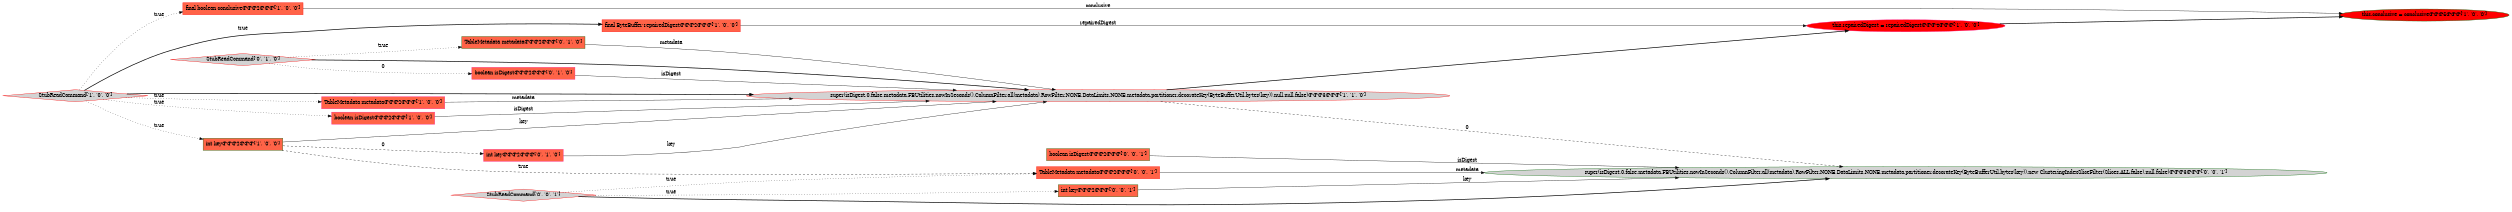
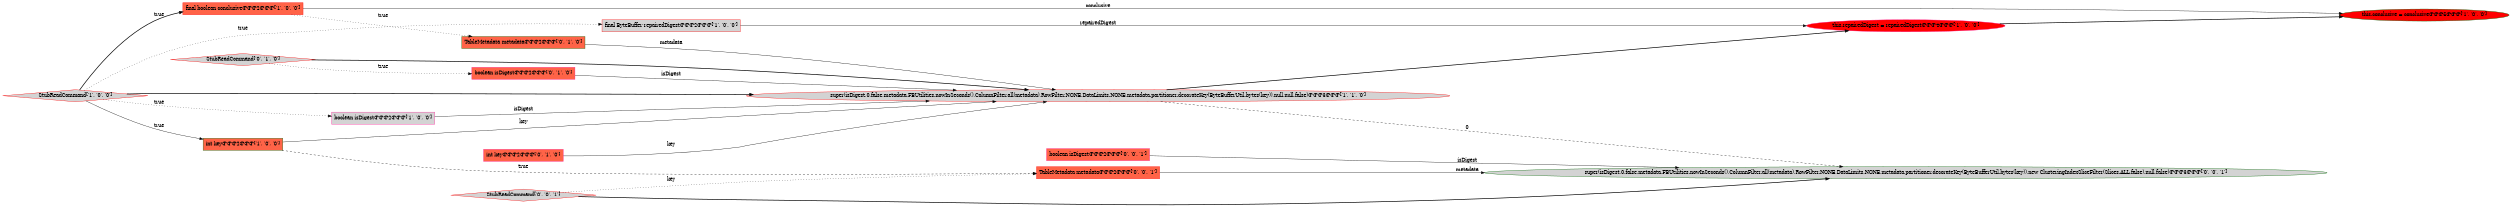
node "final ByteBuffer repairedDigest@@@2@@@['1', '0', '0']": fillcolor tomato -> lightgray
edge "StubReadCommand['1', '0', '0']" -> "final ByteBuffer repairedDigest@@@2@@@['1', '0', '0']": style bold -> dotted
edge "StubReadCommand['1', '0', '0']" -> "final boolean conclusive@@@2@@@['1', '0', '0']": style dotted -> bold
edge "StubReadCommand['0', '1', '0']" -> "TableMetadata metadata@@@2@@@['0', '1', '0']": now "final boolean conclusive@@@2@@@['1', '0', '0']" -> "TableMetadata metadata@@@2@@@['0', '1', '0']"
edge "StubReadCommand['0', '1', '0']" -> "boolean isDigest@@@2@@@['0', '1', '0']": label "0" -> "true"
node "TableMetadata metadata@@@2@@@['1', '0', '0']": removed
node "boolean isDigest@@@2@@@['1', '0', '0']": fillcolor tomato -> lightgray
edge "StubReadCommand['1', '0', '0']" -> "int key@@@2@@@['1', '0', '0']": style dotted -> solid
edge "int key@@@2@@@['1', '0', '0']" -> "int key@@@2@@@['0', '1', '0']": removed, label "0"
node "boolean isDigest@@@2@@@['0', '0', '1']": color darkgreen -> deeppink
edge "StubReadCommand['0', '0', '1']" -> "TableMetadata metadata@@@2@@@['0', '0', '1']": label "true" -> "key"
node "int key@@@2@@@['0', '0', '1']": removed
